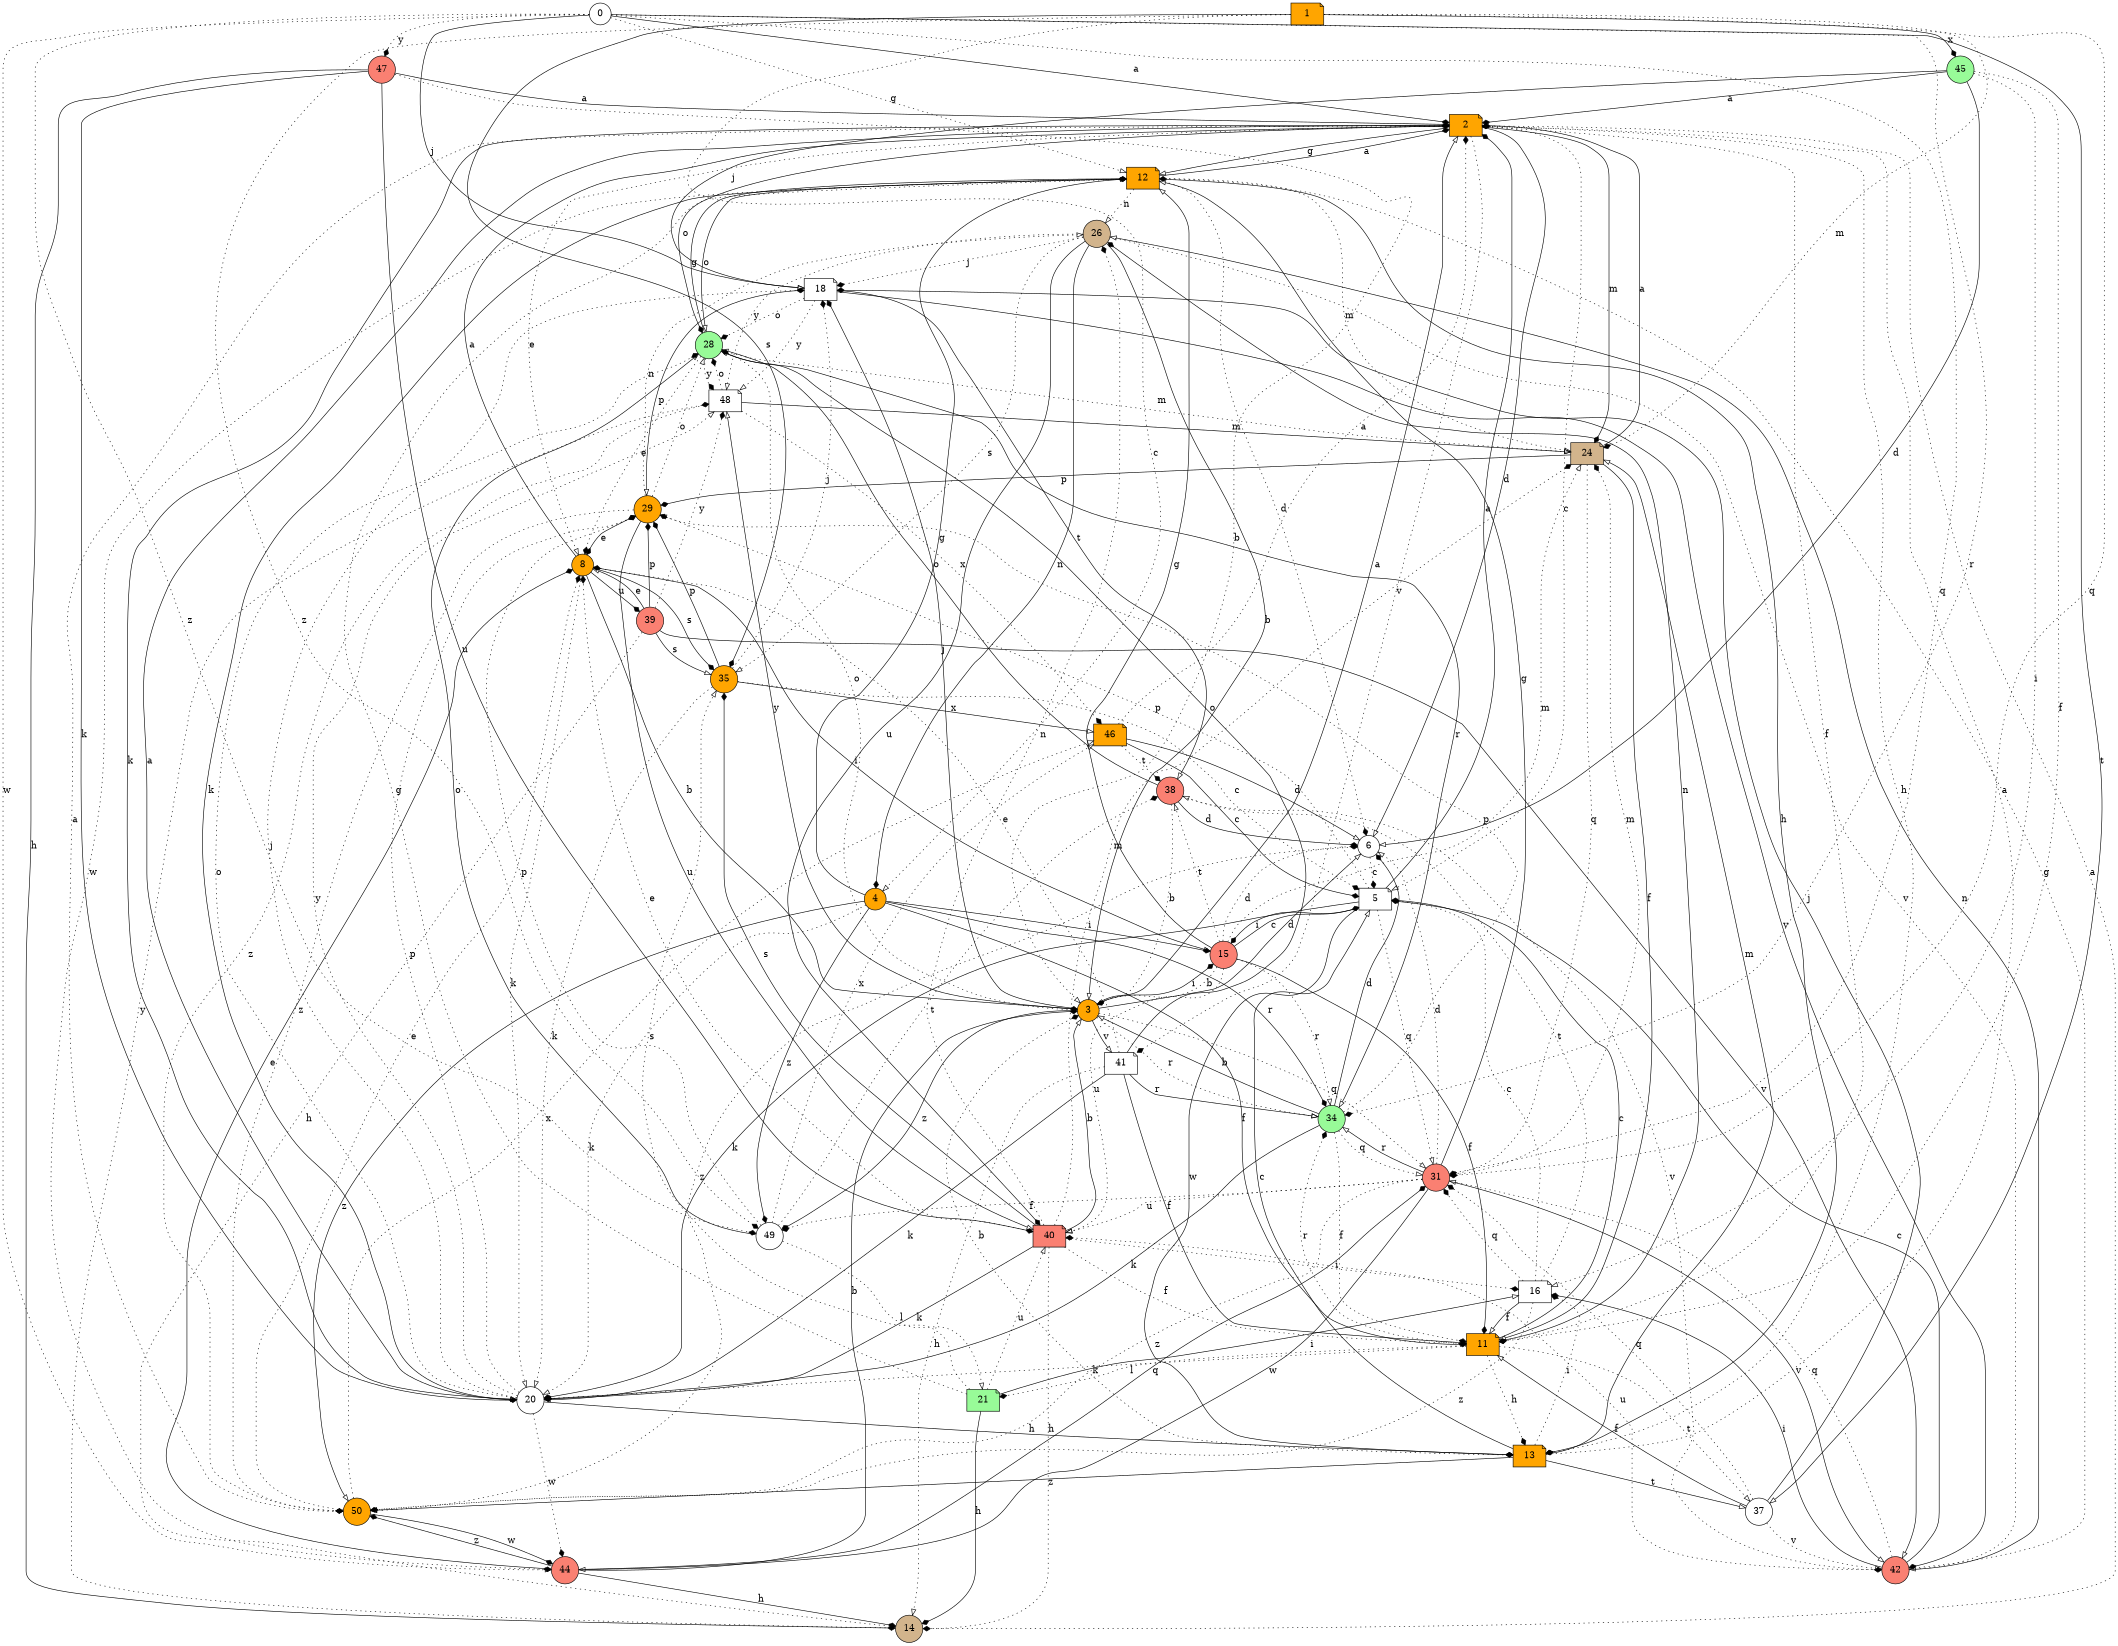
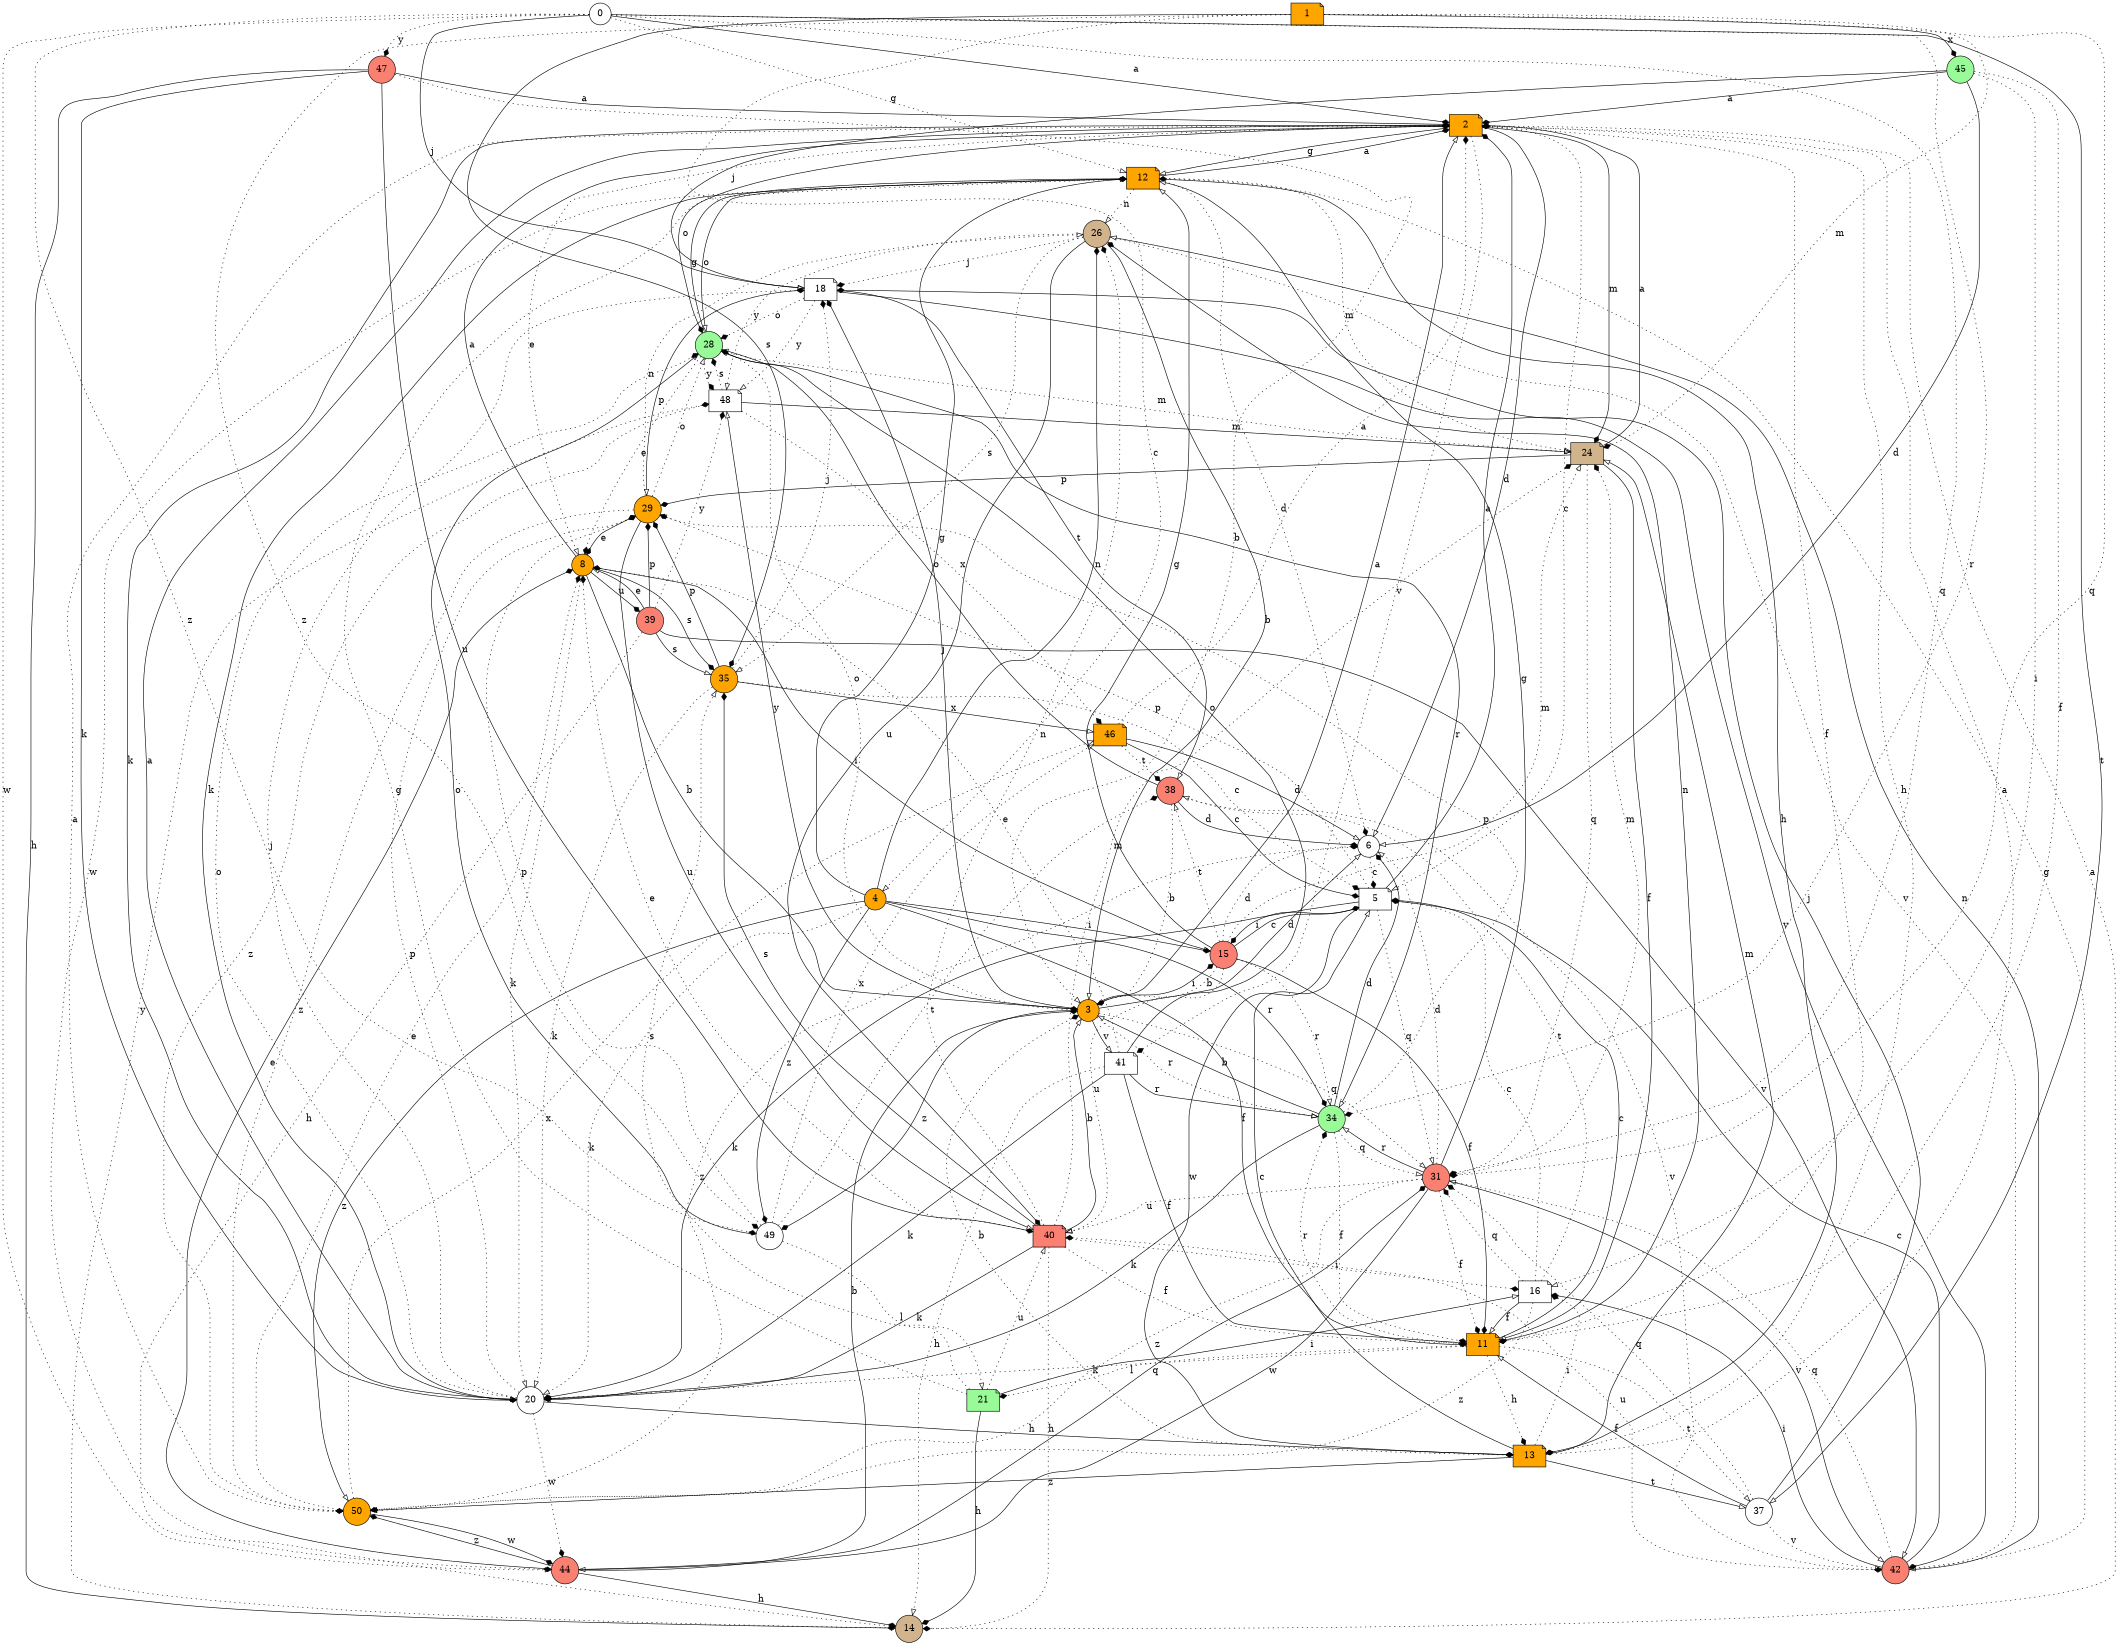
edge "48" -> "28": label "o" -> "s"
edge "26" -> "4": reversed
edge "20" -> "48": removed, label "y"
edge "31" -> "49": now "31" -> "11"
